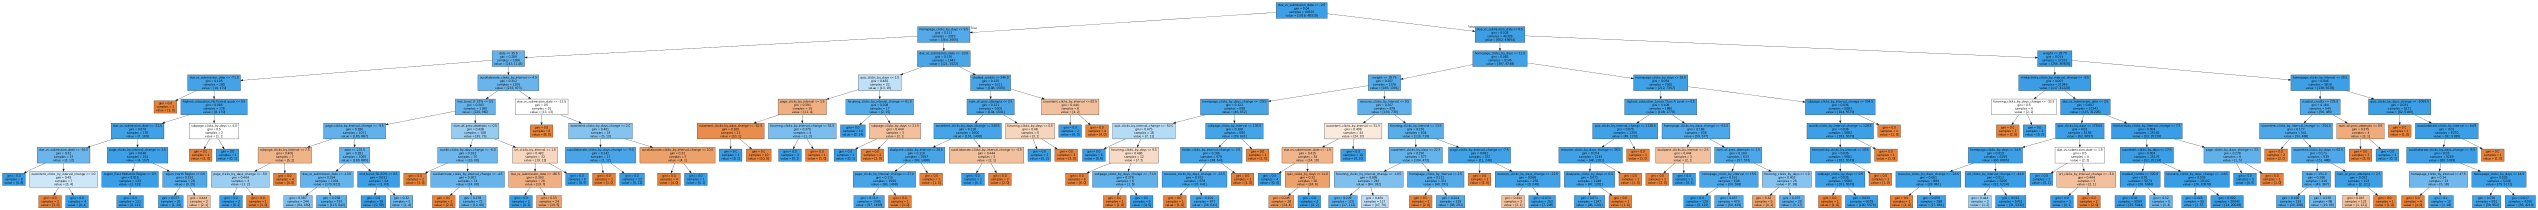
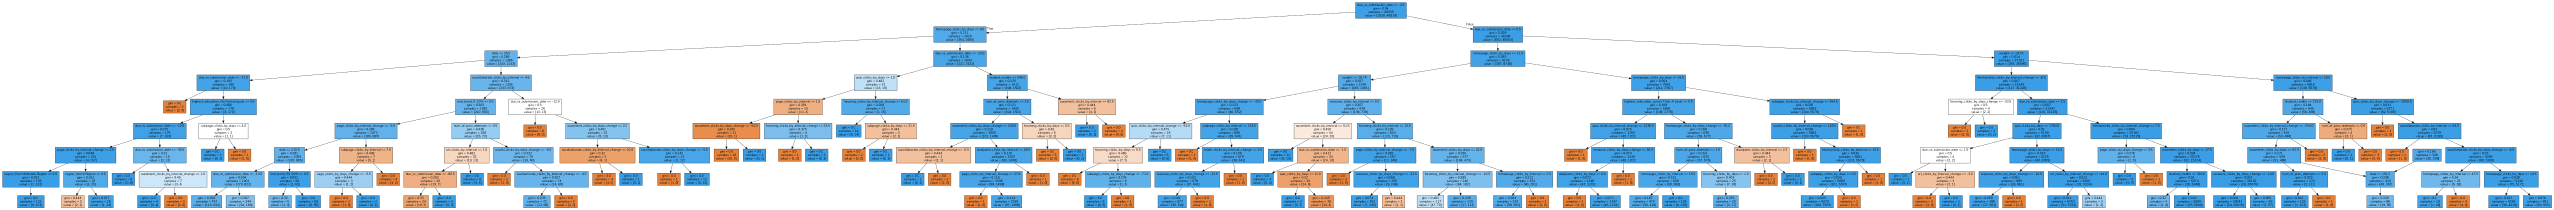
edge "date <= 151.0 gini = 0.208 samples = 416 value = [49, 367]" -> "gini = 0.166 samples = 328 value = [30, 298]": reversed
node "gini = 0.32 samples = 5 value = [4, 1]": removed
node "gini = 0.016 samples = 122 value = [1, 121]": fillcolor #e581397f -> #399de5fd
